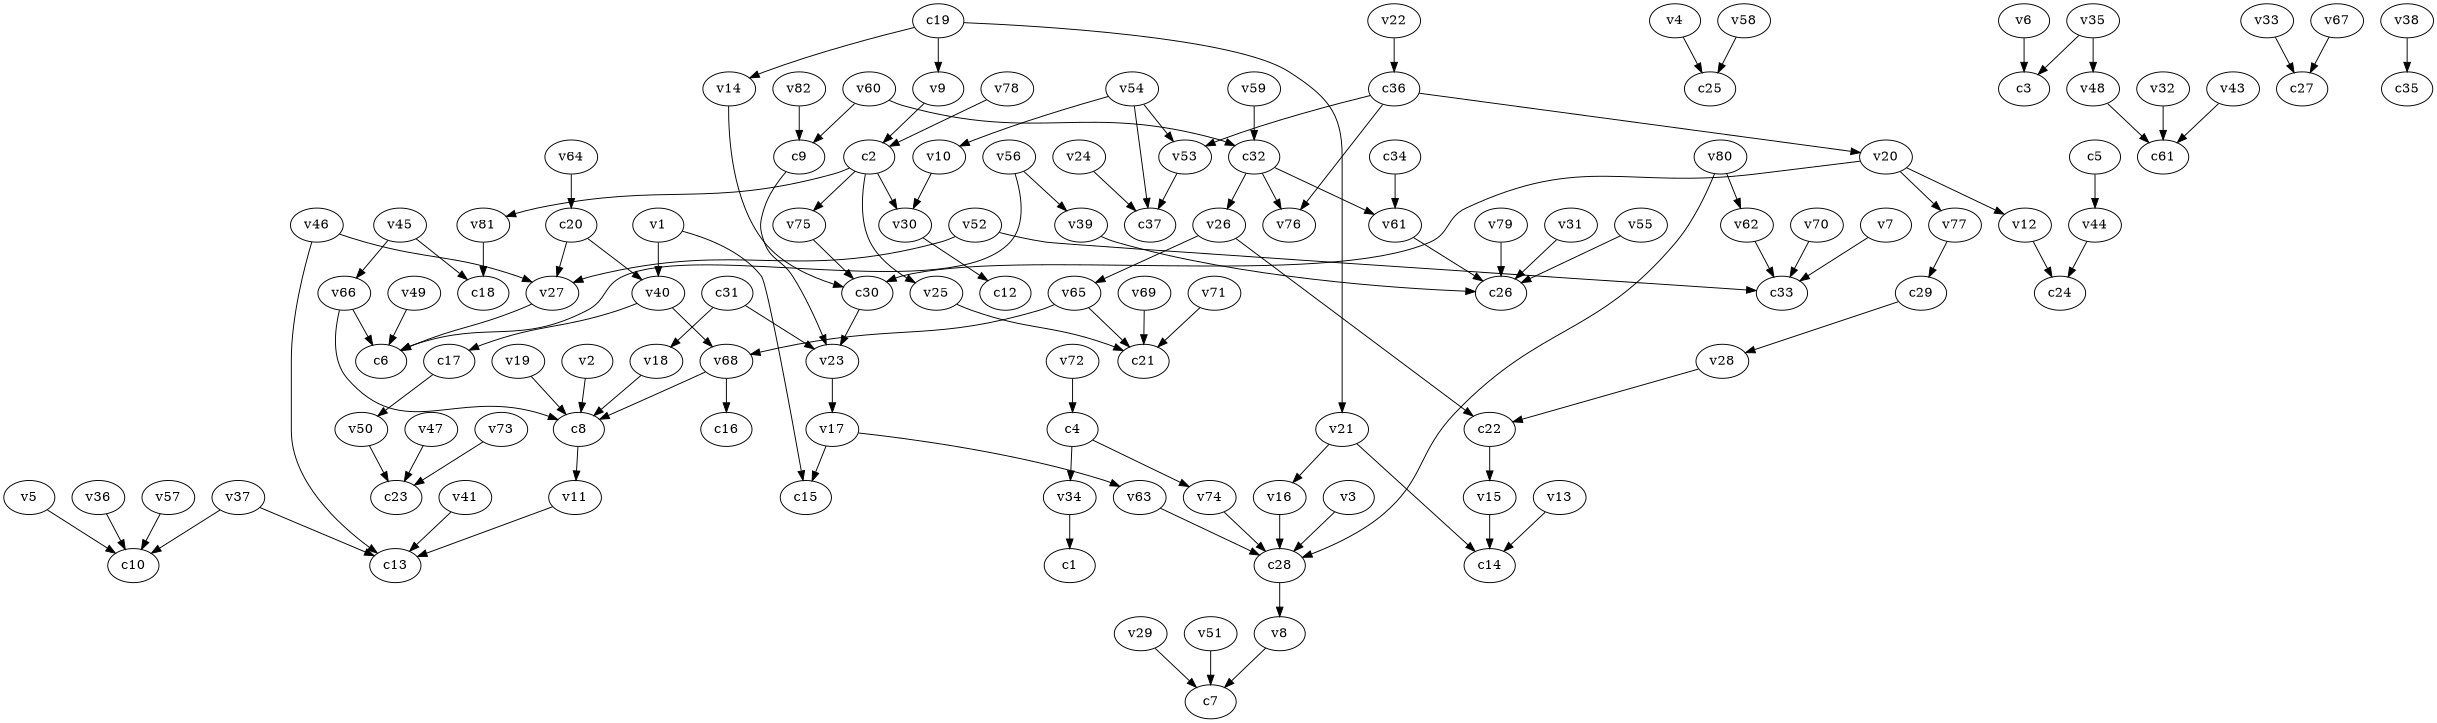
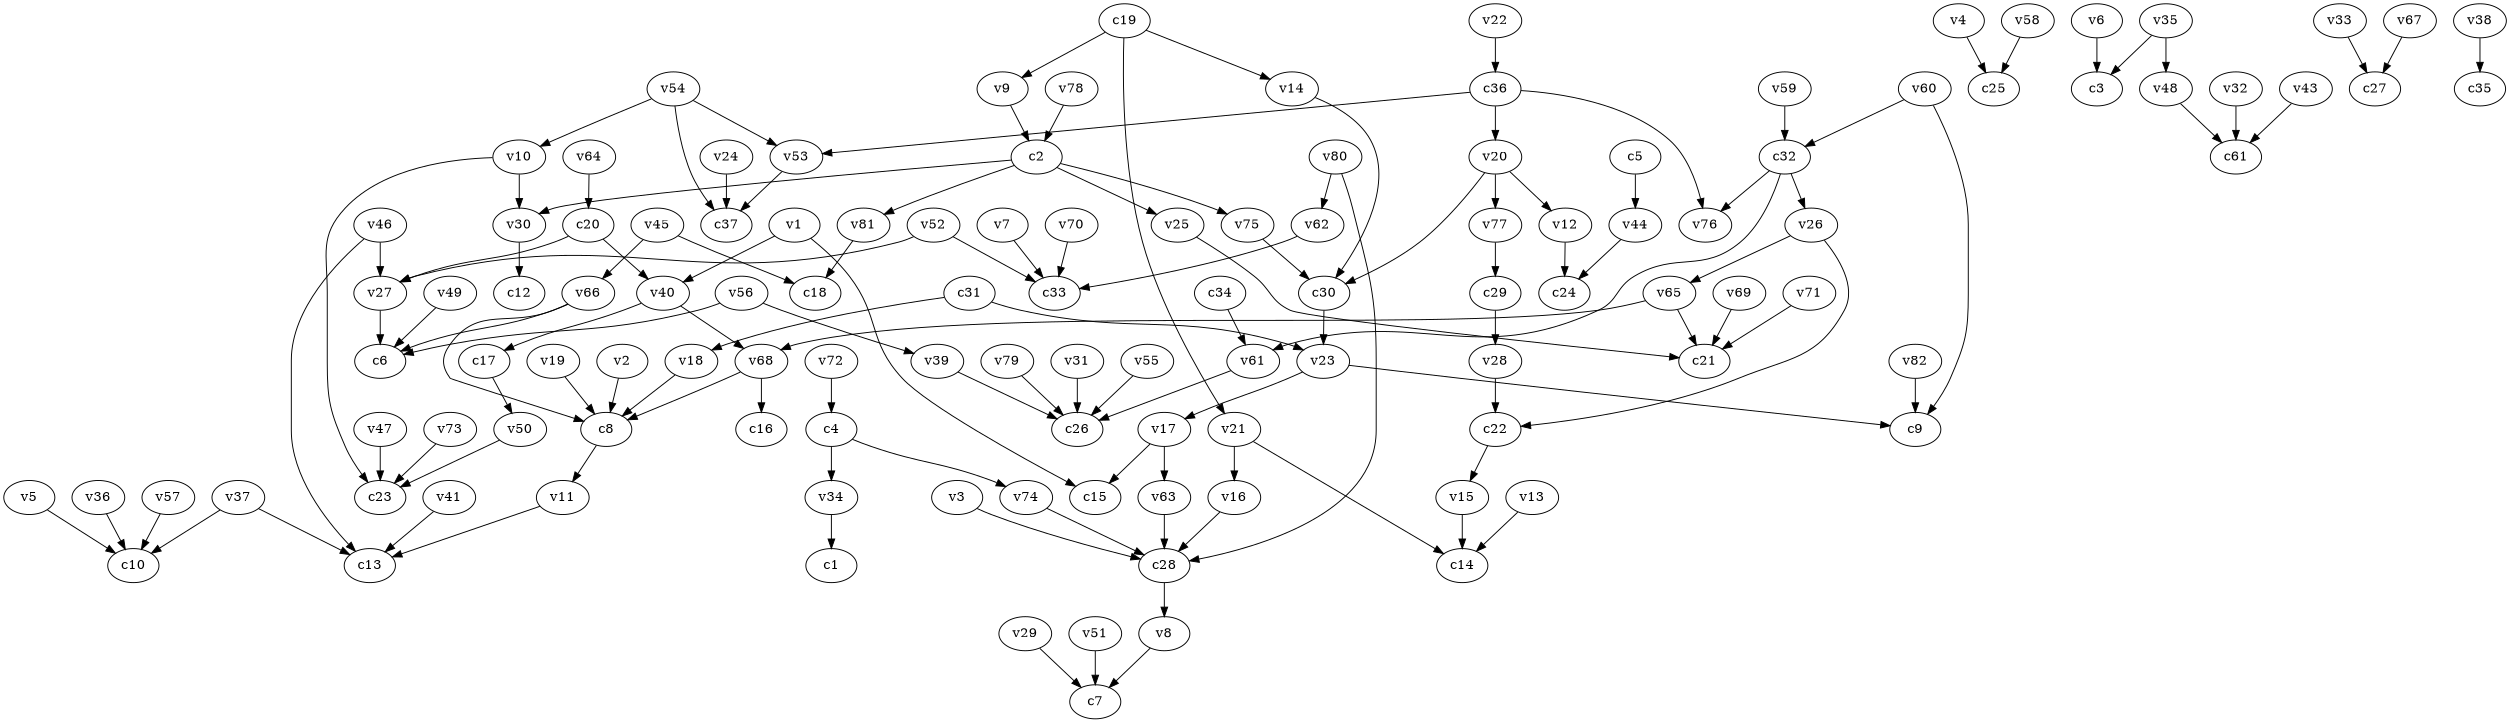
edge "v10" -> "c23": added
edge "c9" -> "v23": reversed
